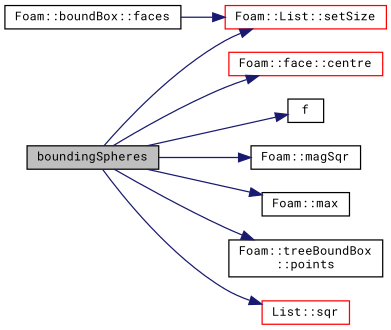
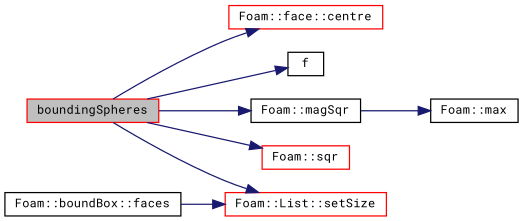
node "boundingSpheres": color black -> red
edge "boundingSpheres" -> "Foam::max": now "Foam::magSqr" -> "Foam::max"
node "Foam::treeBoundBox ::points": removed
node "List::sqr": label "List::sqr" -> "Foam::sqr"
